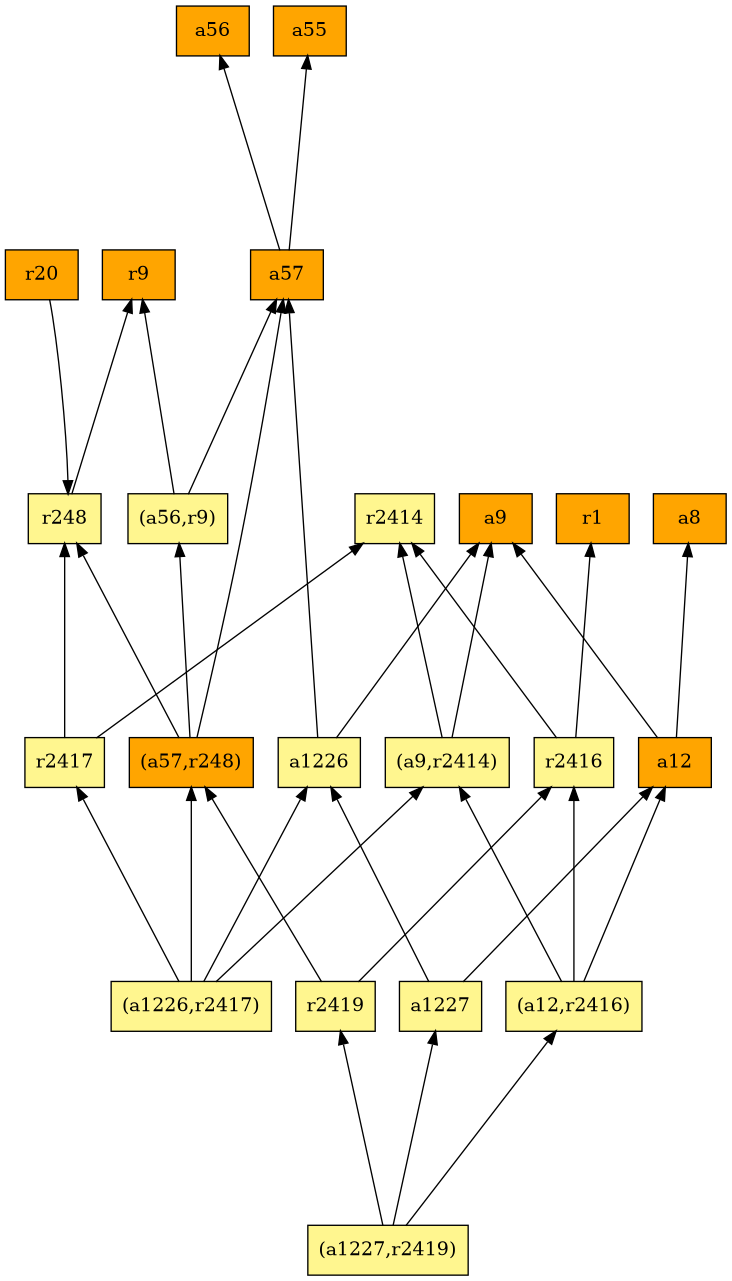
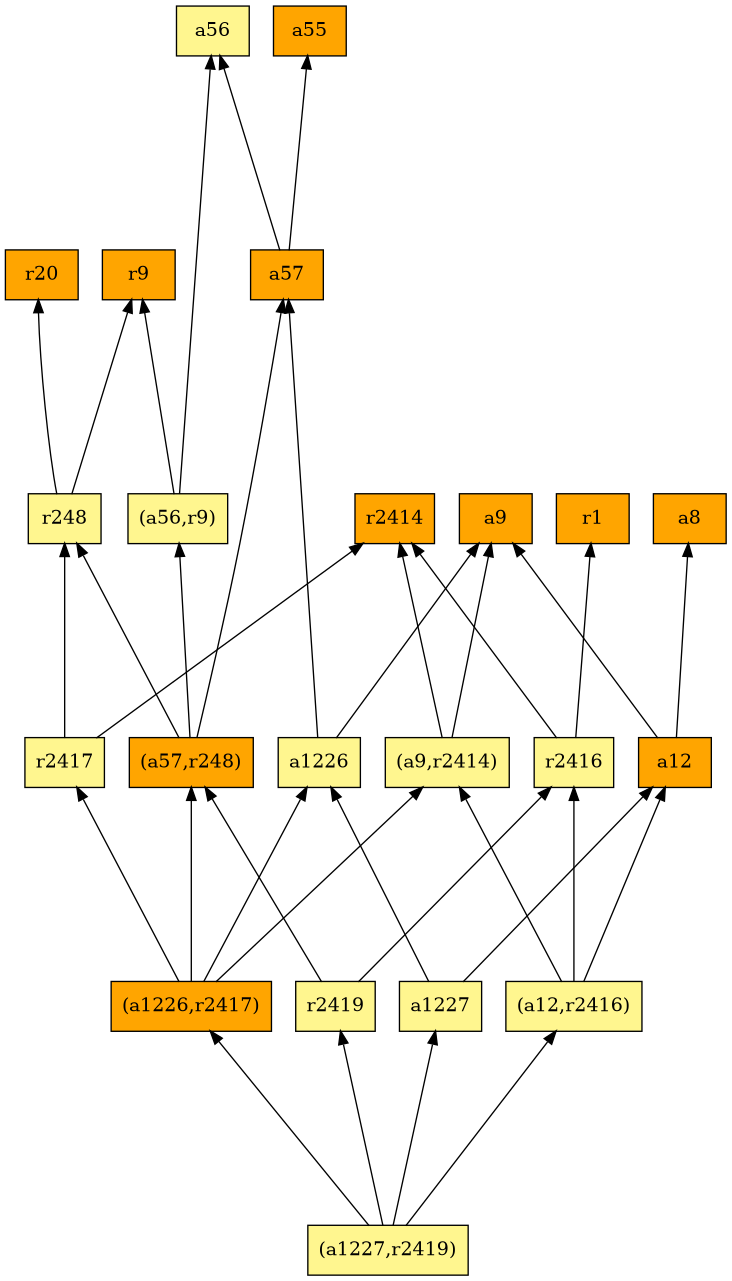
node "a56": fillcolor orange -> khaki1
edge "r20" -> "r248": reversed
edge "(a56,r9)" -> "a57": now "(a56,r9)" -> "a56"
node "r2414": fillcolor khaki1 -> orange
node "(a1226,r2417)": fillcolor khaki1 -> orange
edge "(a1227,r2419)" -> "(a1226,r2417)": added
